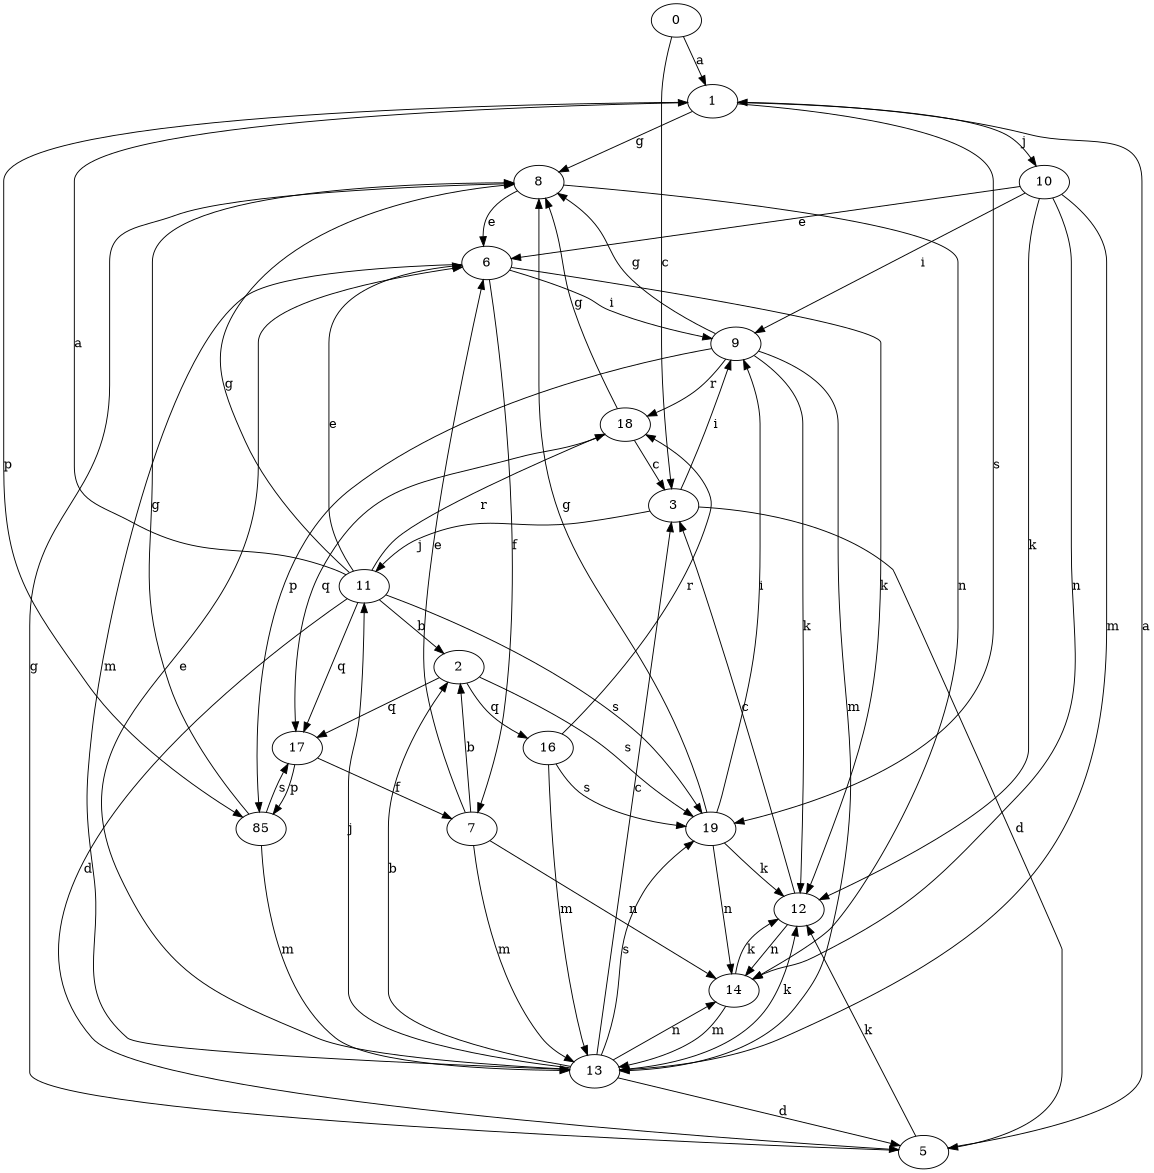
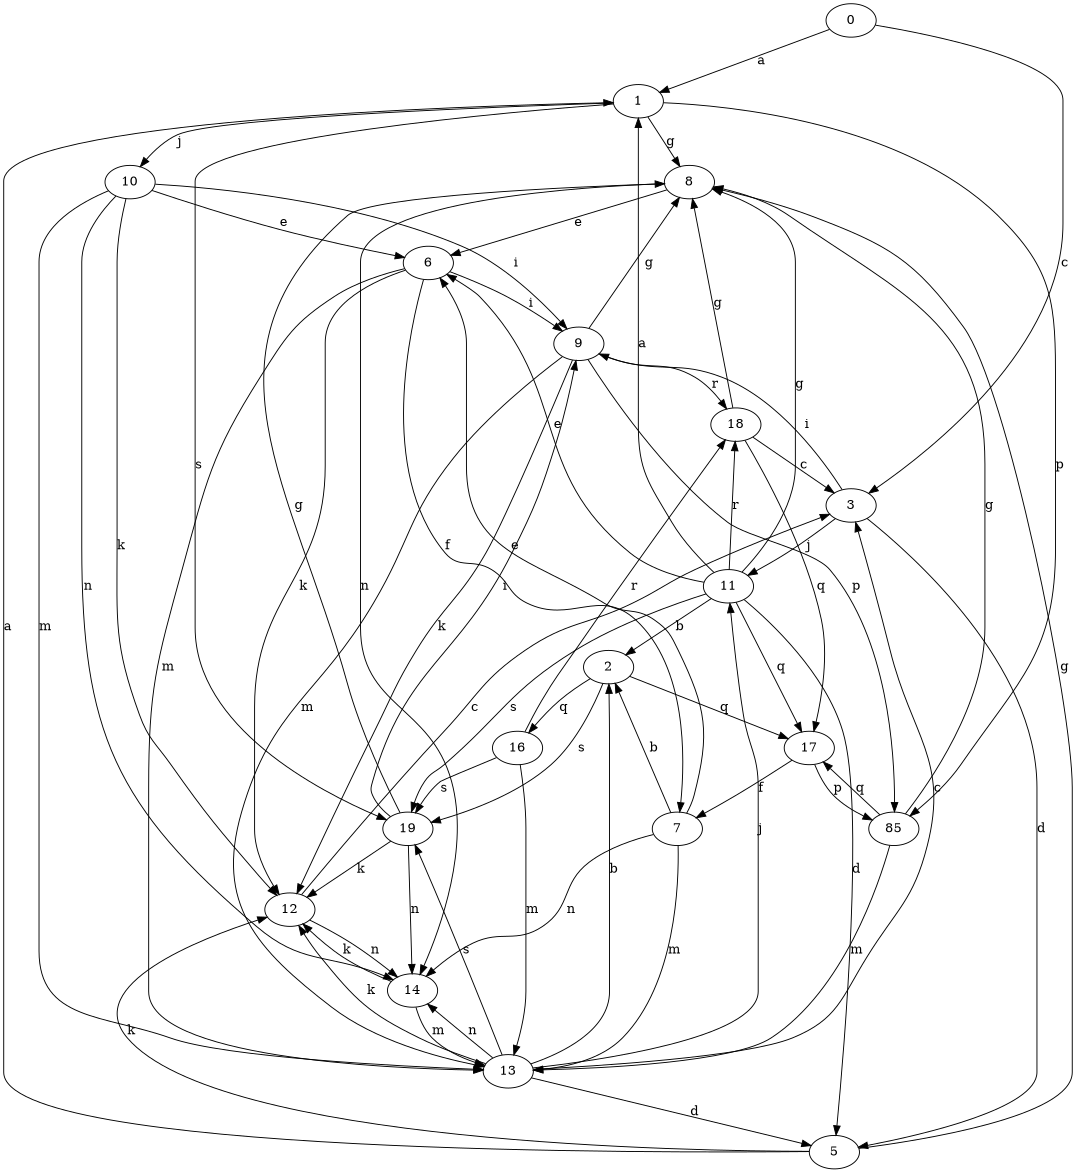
edge "13" -> "6": removed, label "e"
edge "85" -> "17": label "s" -> "q"
